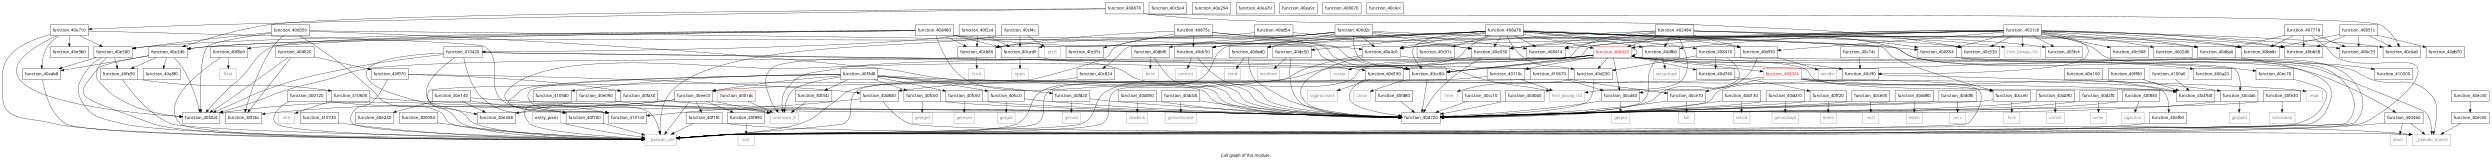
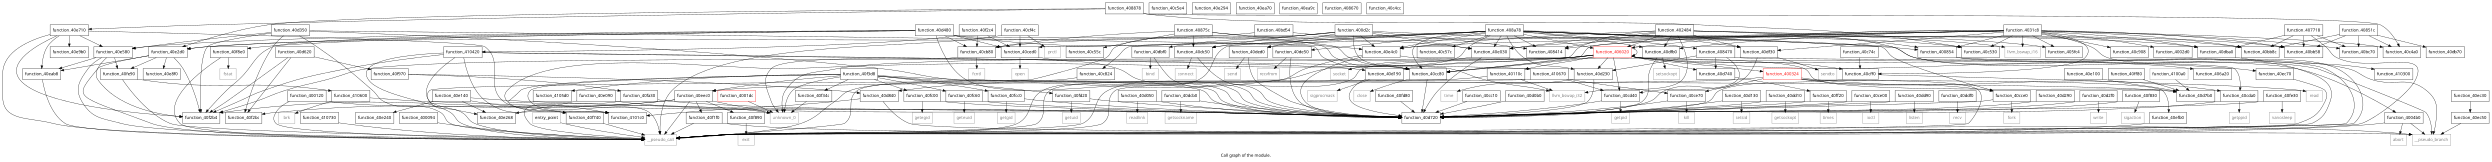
edge "function_40ddf0" -> "function_40d720": removed
node "unlink": removed
edge "function_40f970" -> "__pseudo_call": removed
